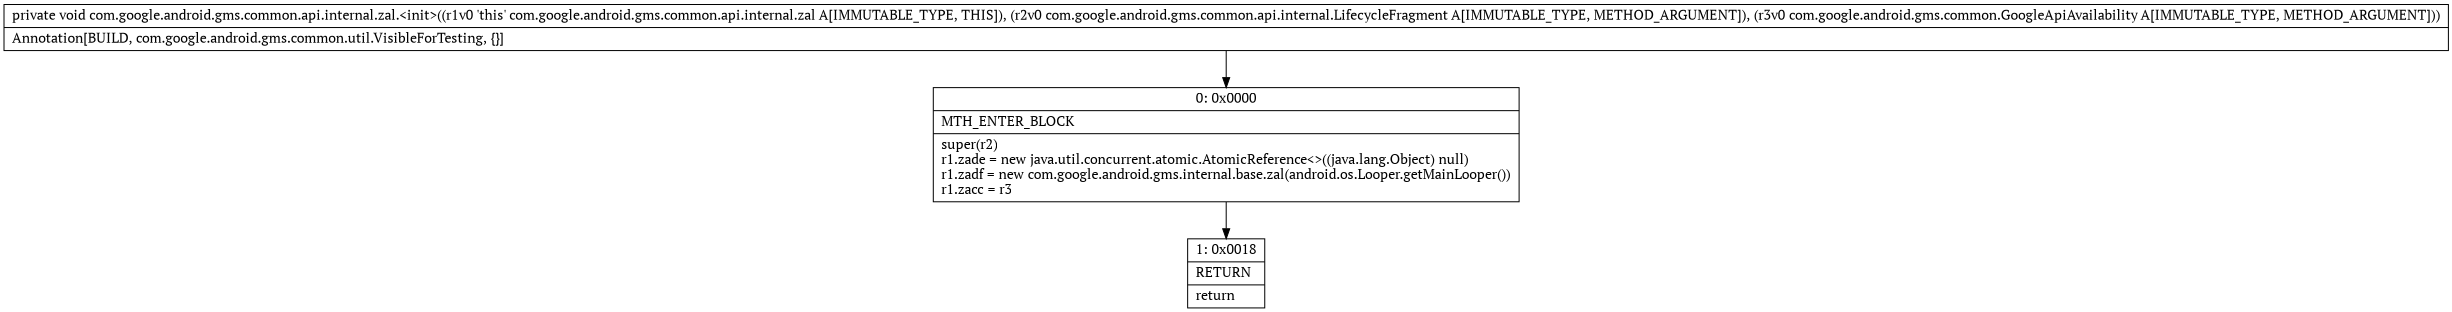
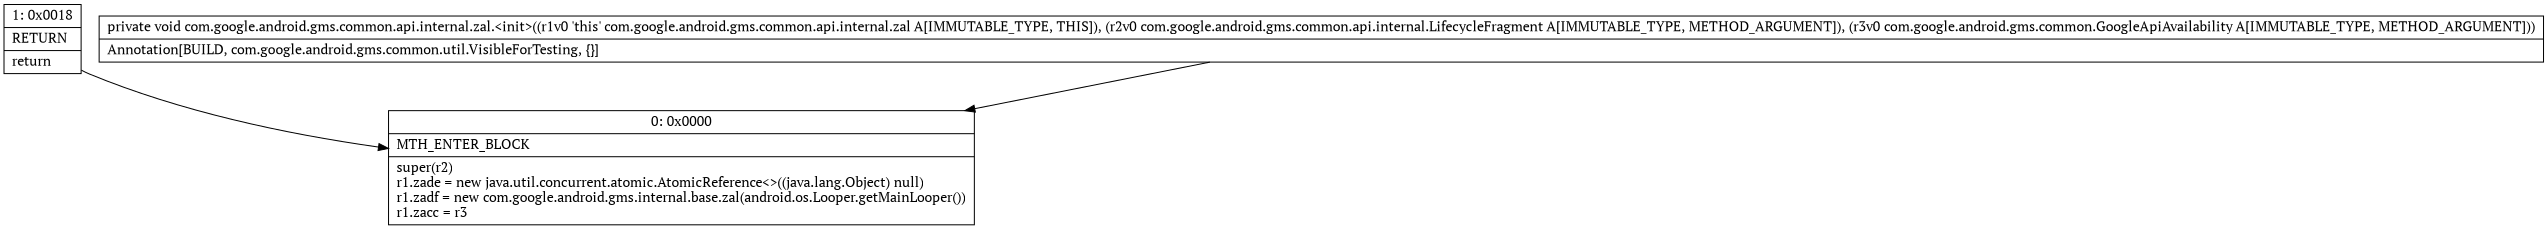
edge "0: 0x0000" -> "1: 0x0018": reversed
